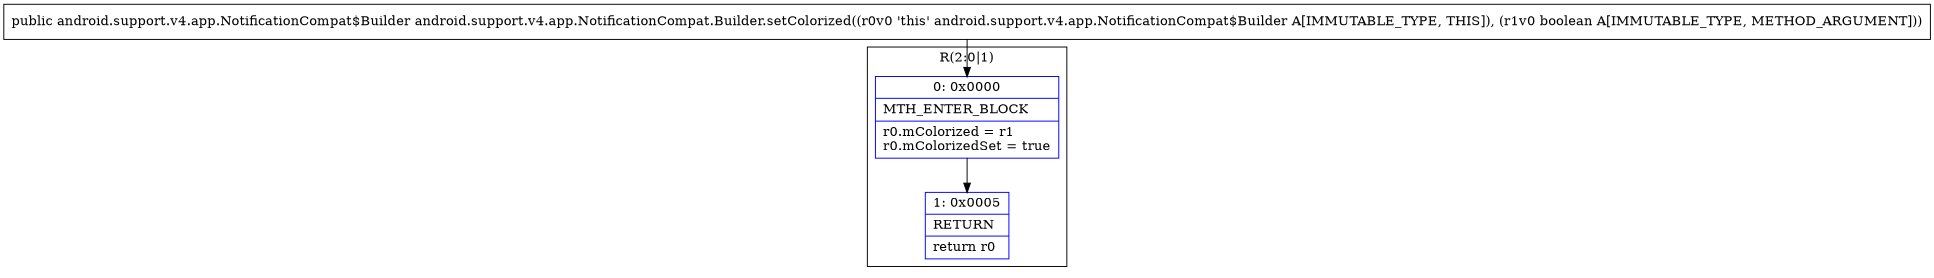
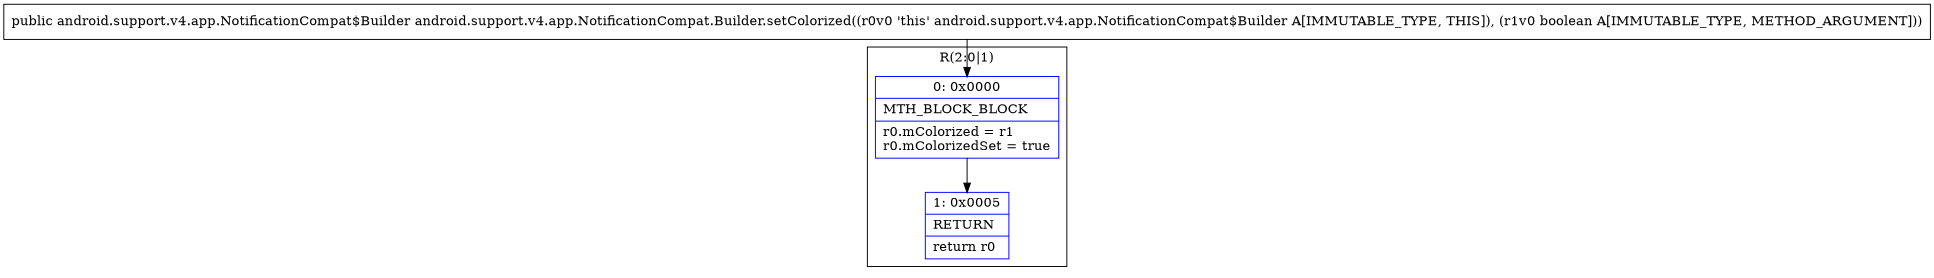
node "0: 0x0000": text "MTH_ENTER_BLOCK" -> "MTH_BLOCK_BLOCK"
